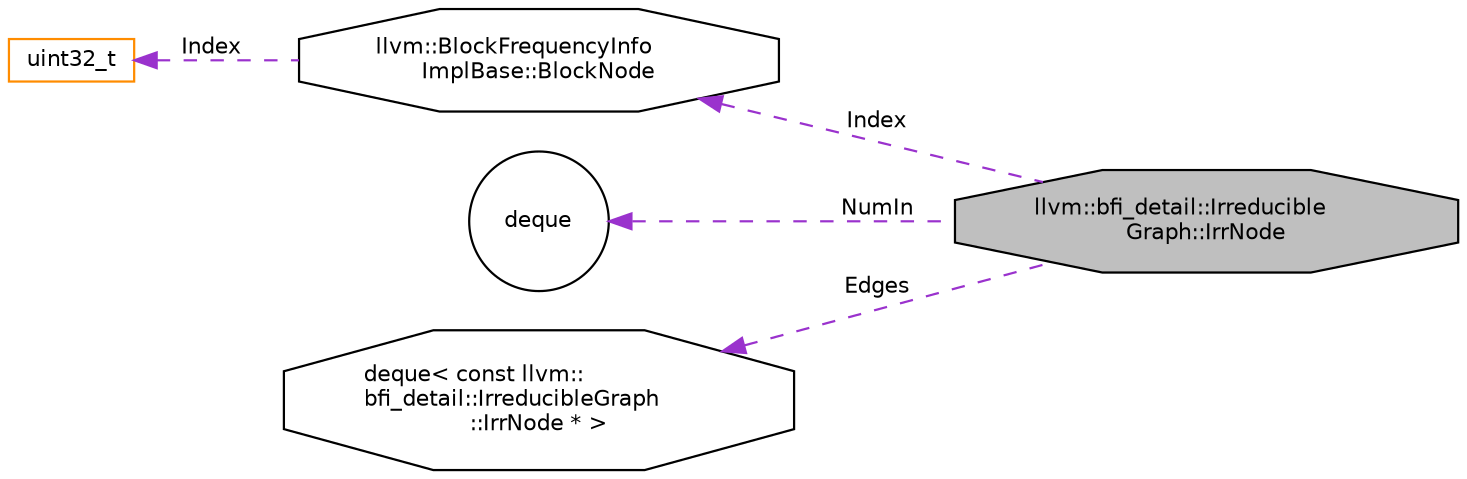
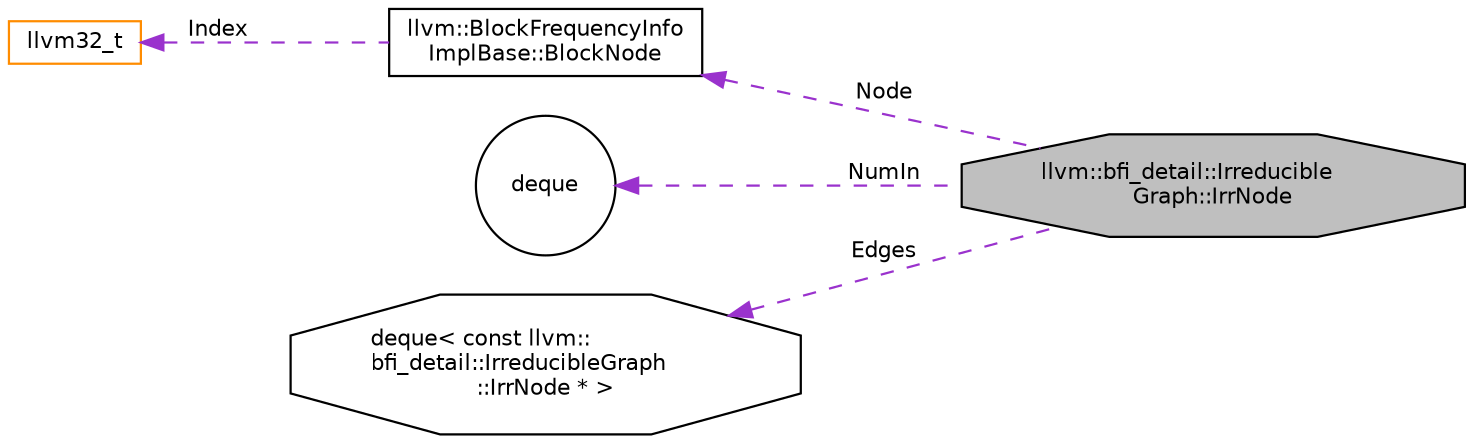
node "uint32_t": label "uint32_t" -> "llvm32_t"
node "llvm::BlockFrequencyInfo ImplBase::BlockNode": shape octagon -> box
edge "llvm::bfi_detail::Irreducible Graph::IrrNode" -> "llvm::BlockFrequencyInfo ImplBase::BlockNode": label " Index" -> " Node"
